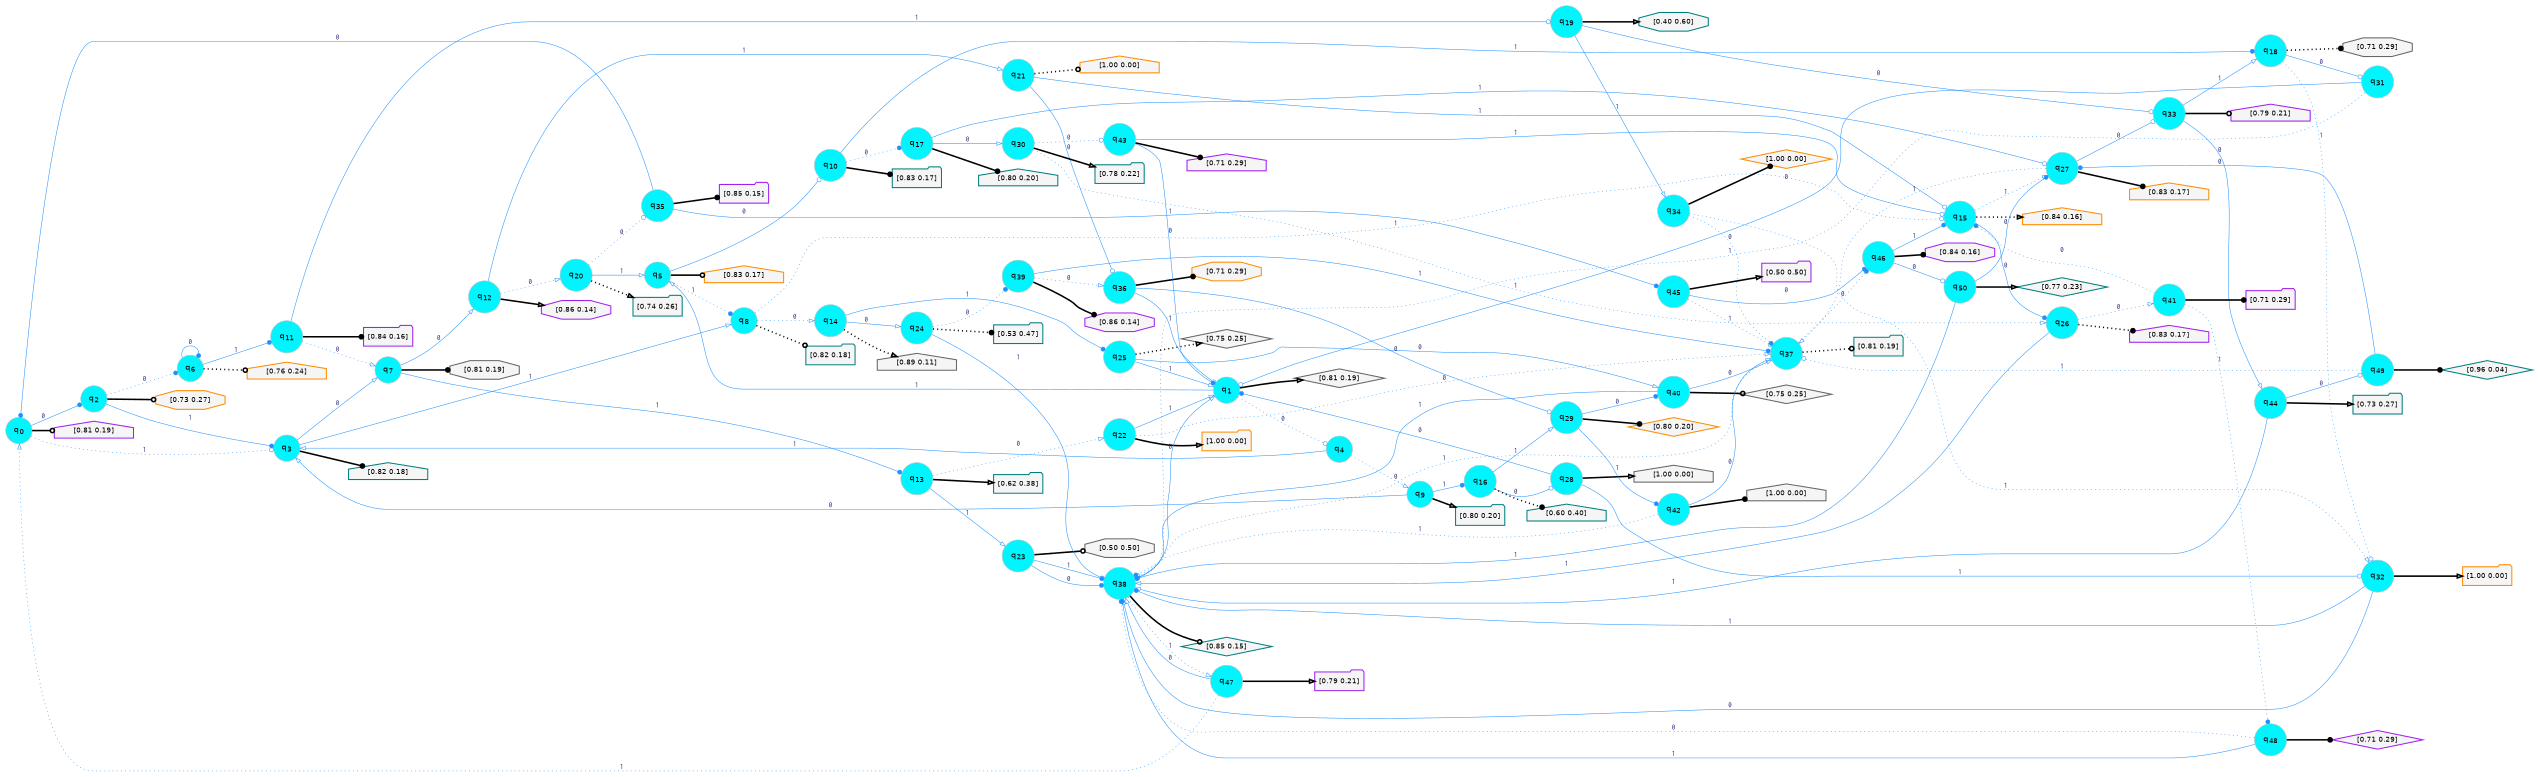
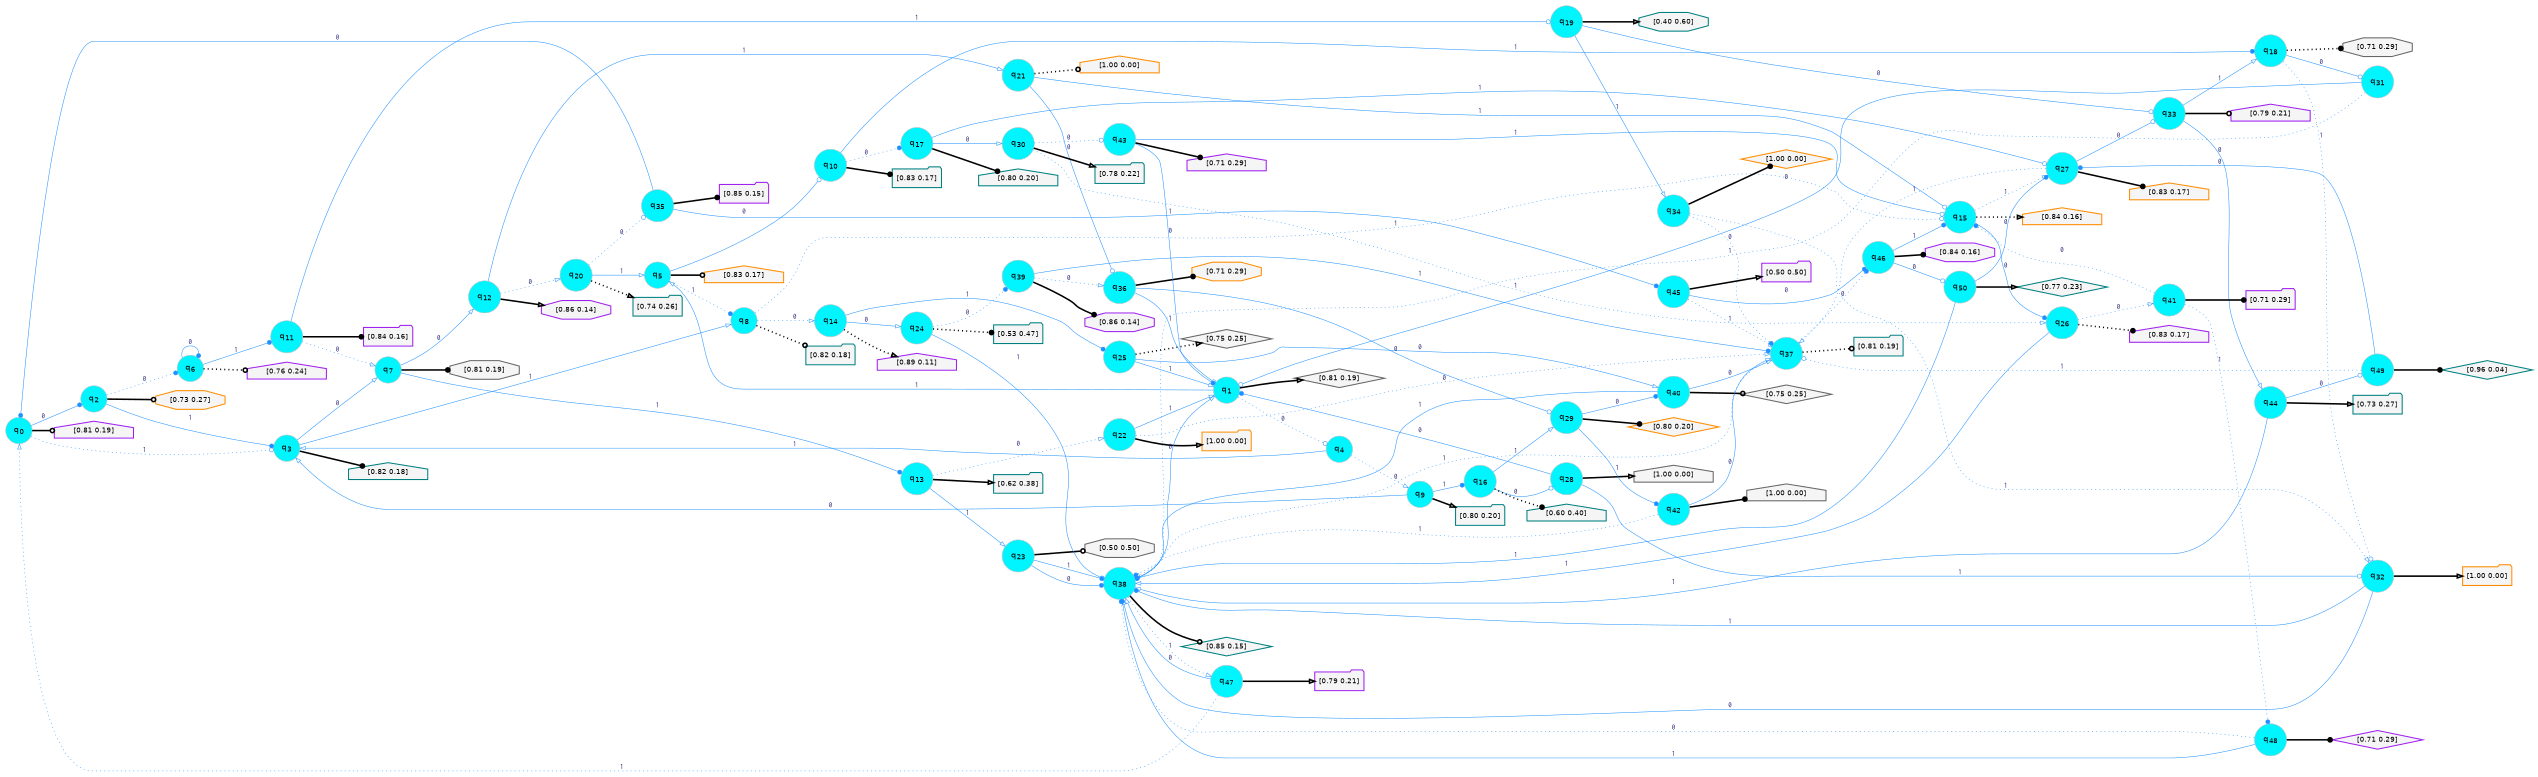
node "[0.89 0.11]": color gray40 -> purple
node "[0.76 0.24]": color darkorange -> purple
